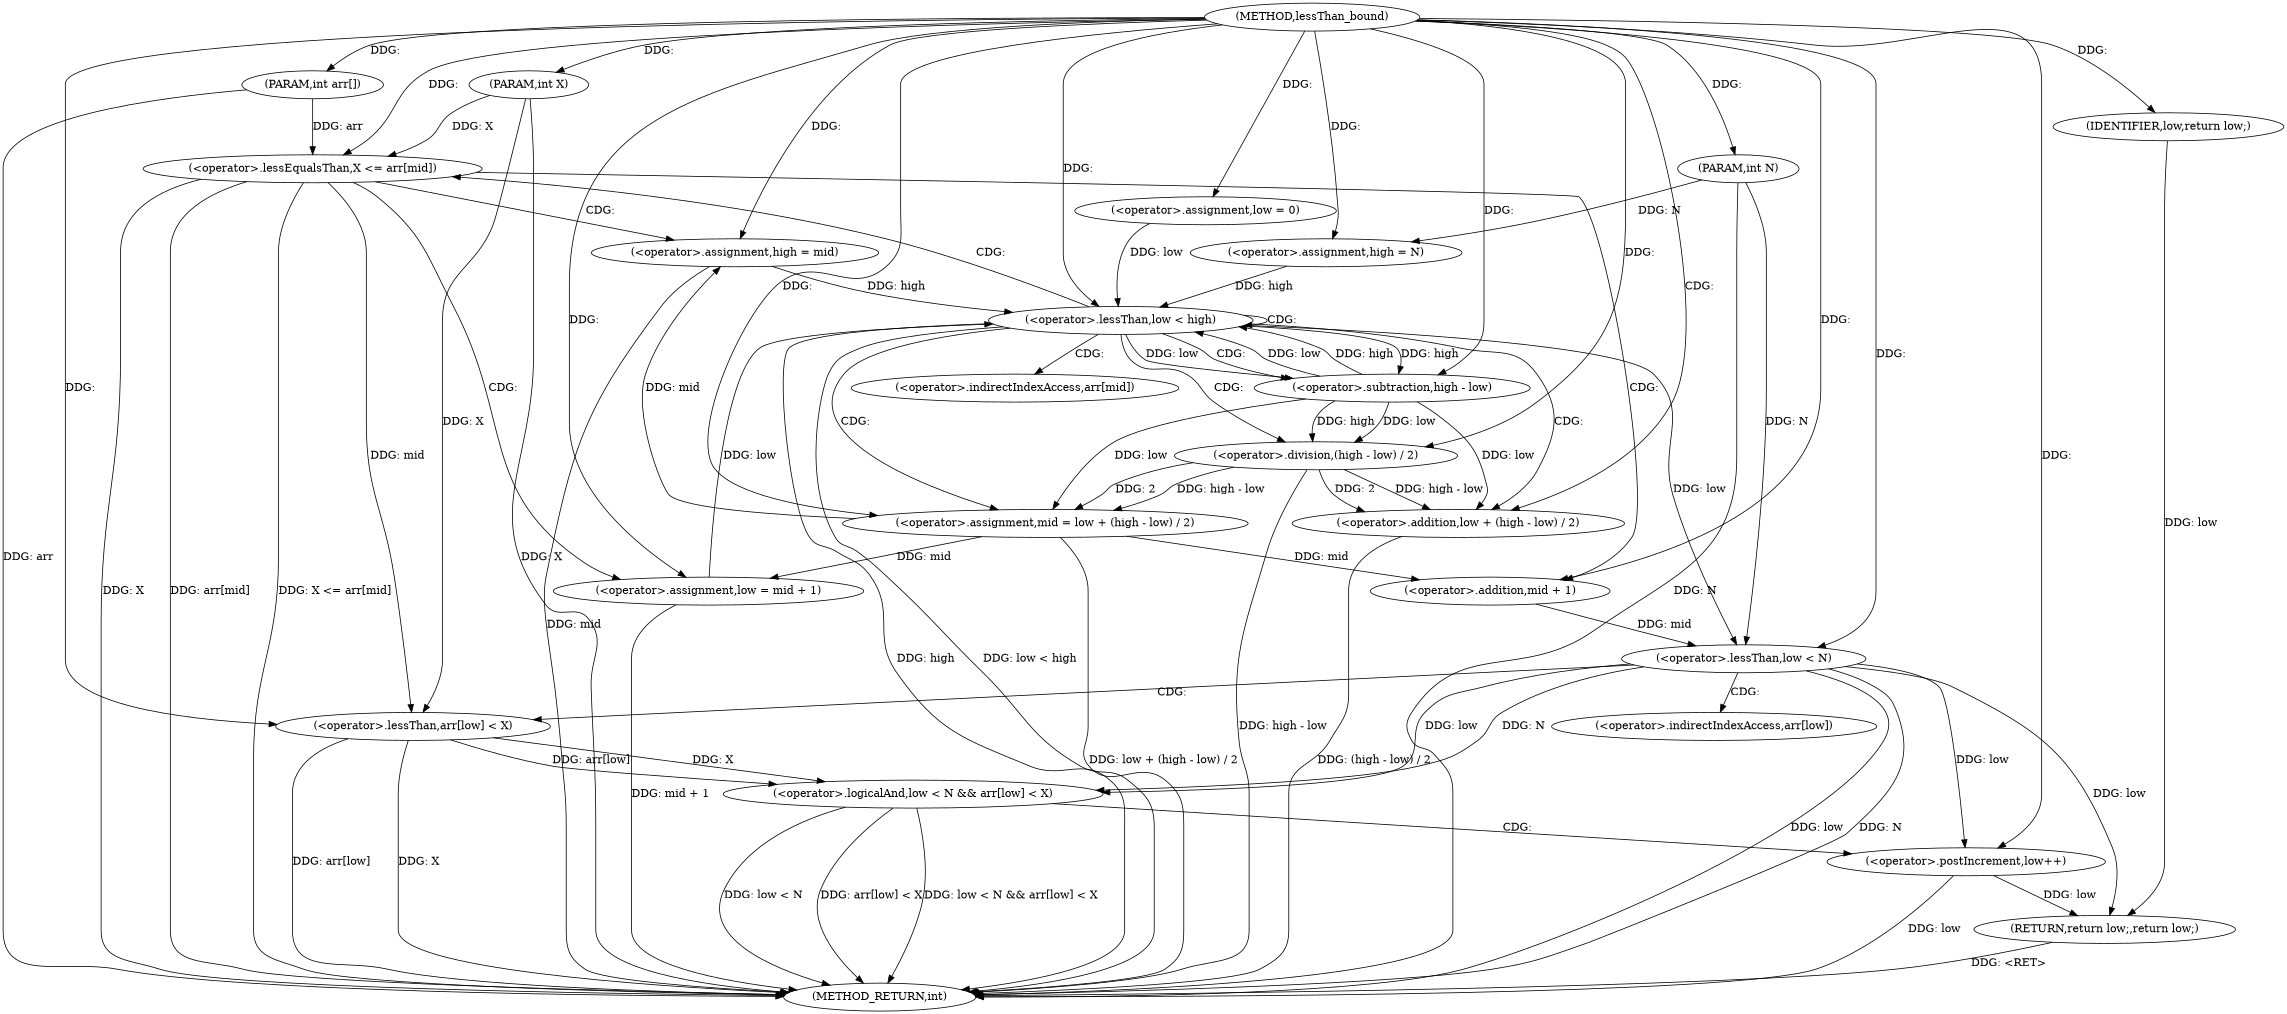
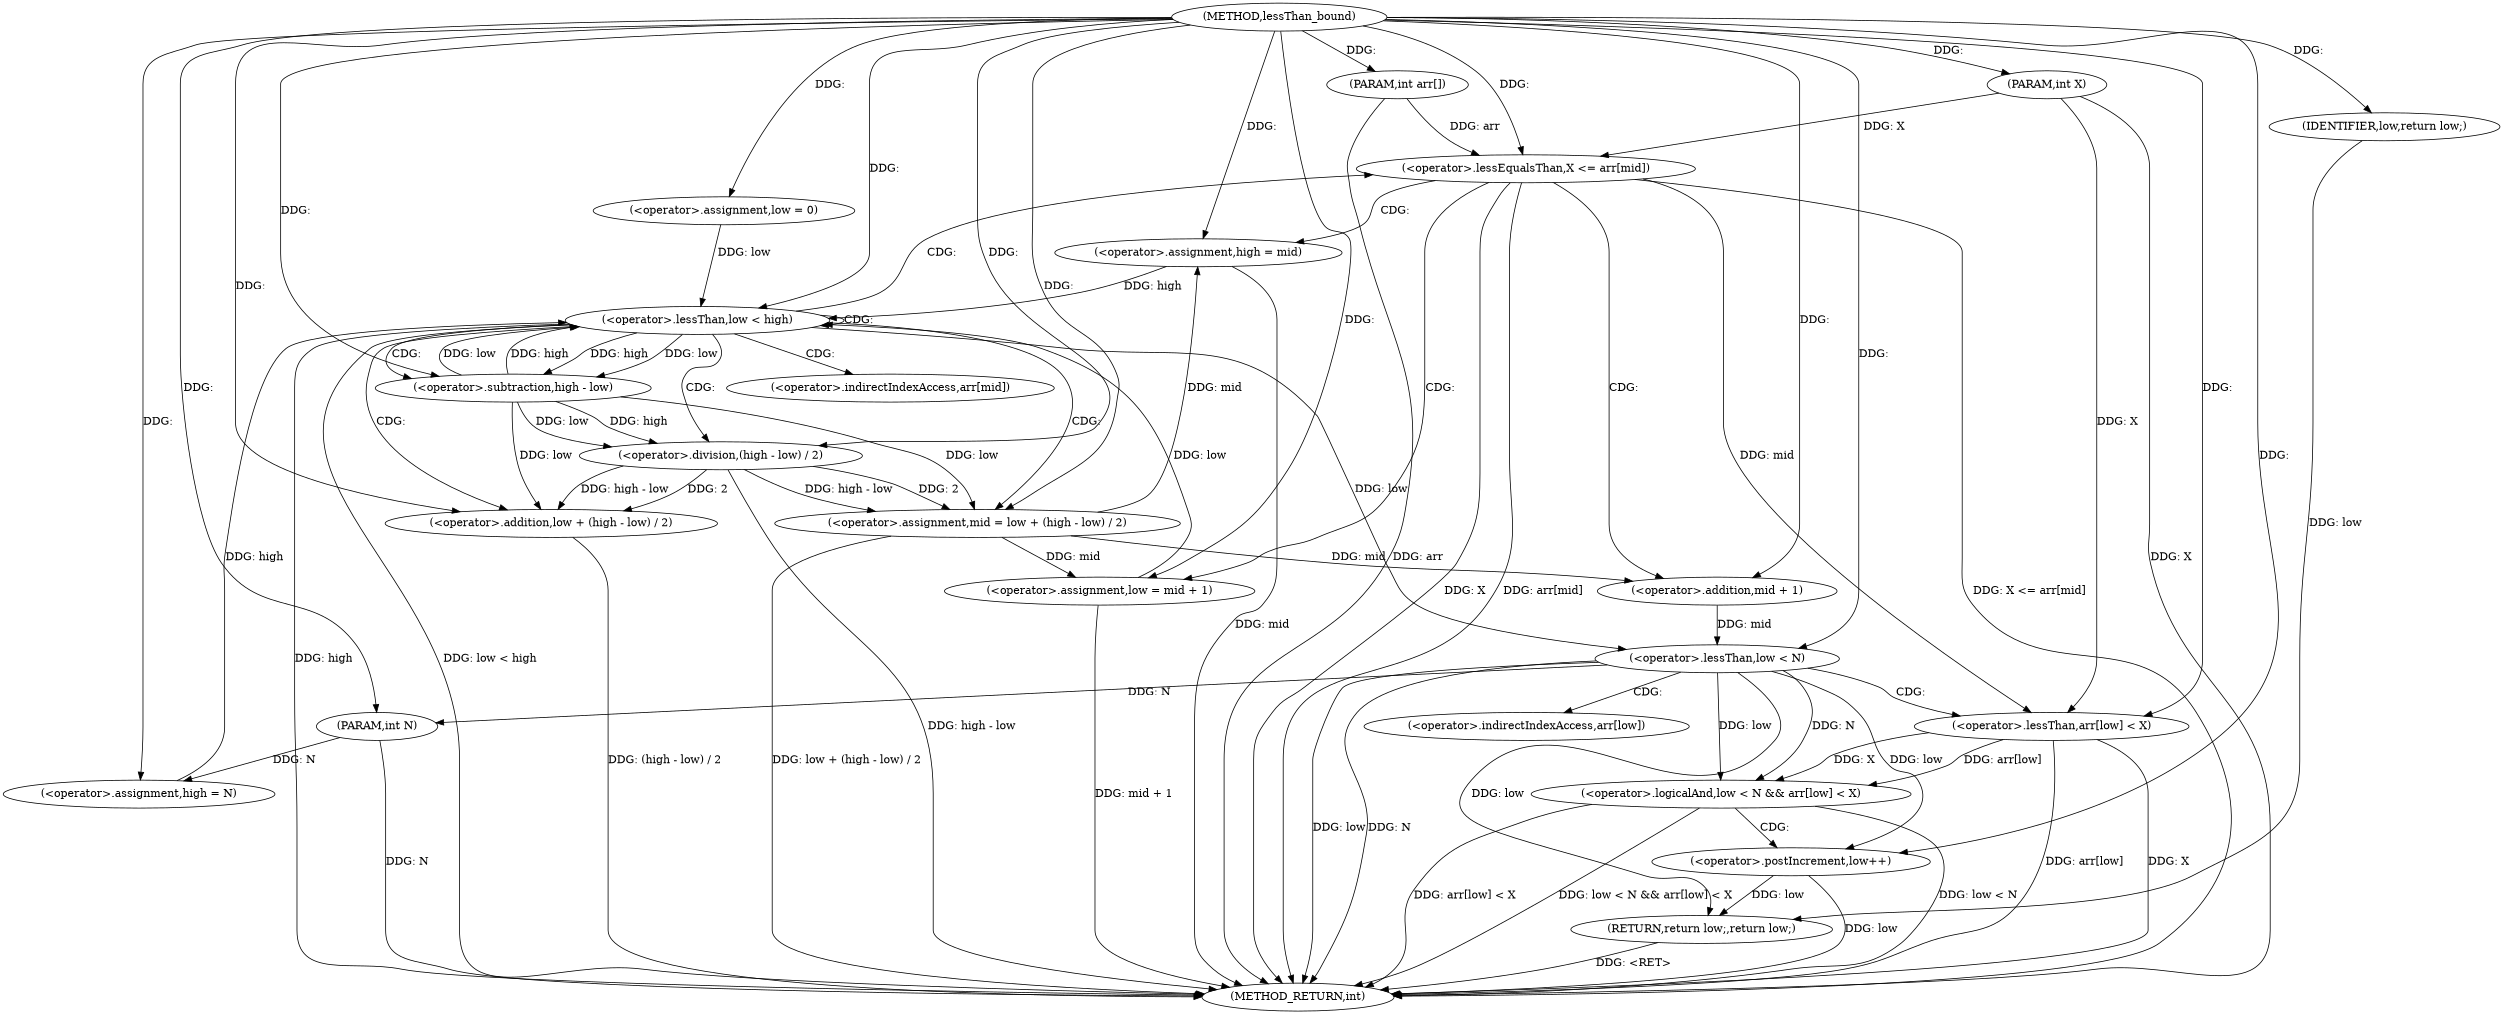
edge "(METHOD,lessThan_bound)" -> "(<operator>.addition,low + (high - low) / 2)": label "CDG: " -> "DDG: "
edge "(PARAM,int N)" -> "(<operator>.lessThan,low < N)": reversed
